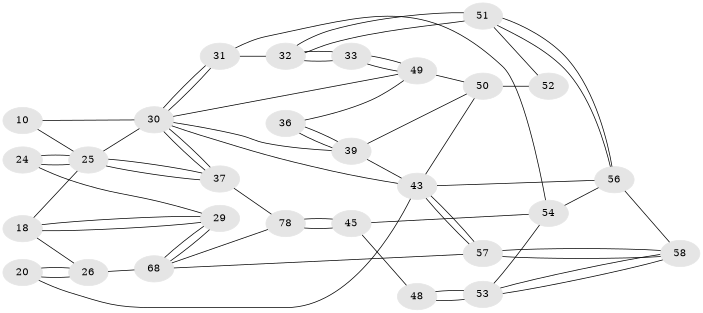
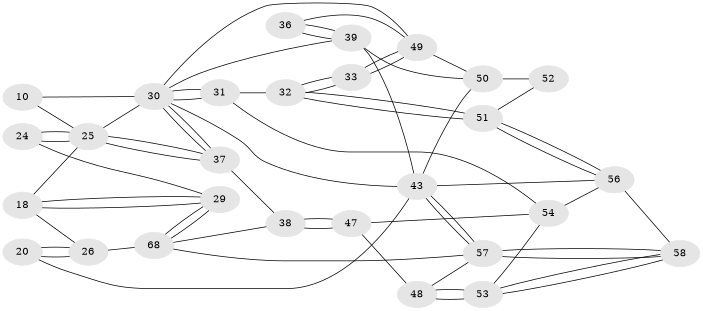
node "78": label "78" -> "38"
node "45": label "45" -> "47"
edge "57" -- "48": added
